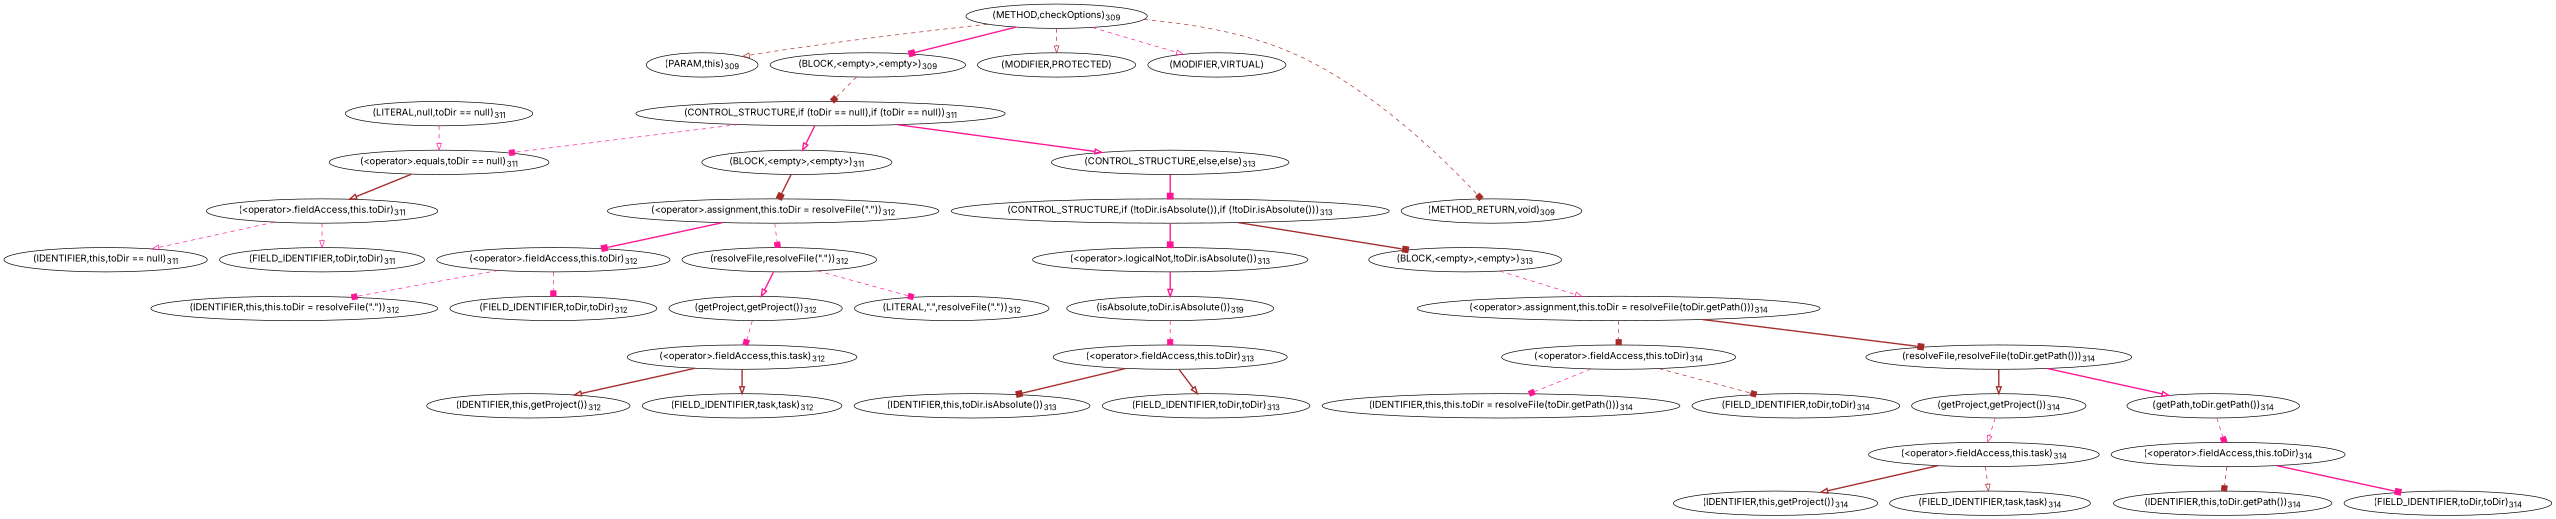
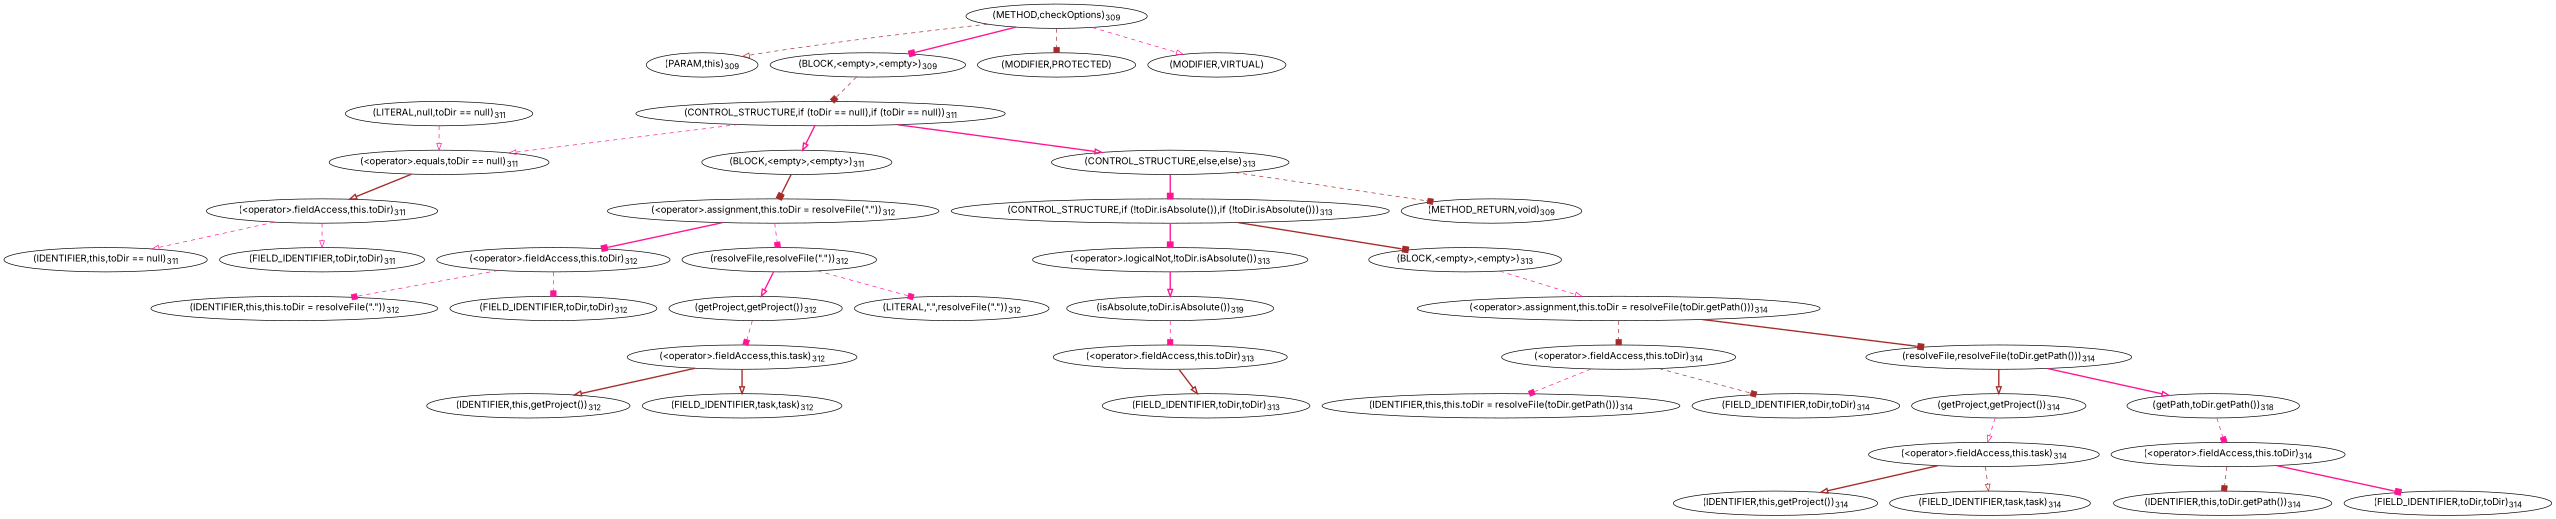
edge "(METHOD,checkOptions)" -> "(MODIFIER,PROTECTED)": arrowhead onormal -> box
edge "(METHOD,checkOptions)" -> "(METHOD_RETURN,void)": now "(CONTROL_STRUCTURE,else,else)" -> "(METHOD_RETURN,void)"
edge "(CONTROL_STRUCTURE,if (toDir == null),if (toDir == null))" -> "(<operator>.equals,toDir == null)": arrowhead box -> onormal
node "(getPath,toDir.getPath())": text "314" -> "318"
node "(IDENTIFIER,this,toDir.isAbsolute())": removed
